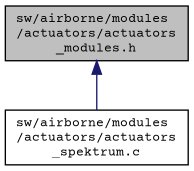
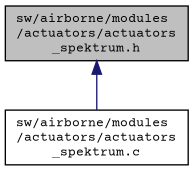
node "sw/airborne/modules /actuators/actuators _modules.h": label "sw/airborne/modules /actuators/actuators _modules.h" -> "sw/airborne/modules /actuators/actuators _spektrum.h"
